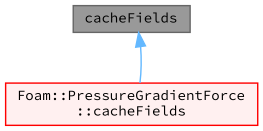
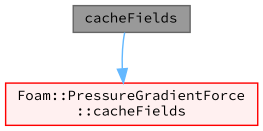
edge "Foam::PressureGradientForce ::cacheFields" -> "cacheFields": reversed
